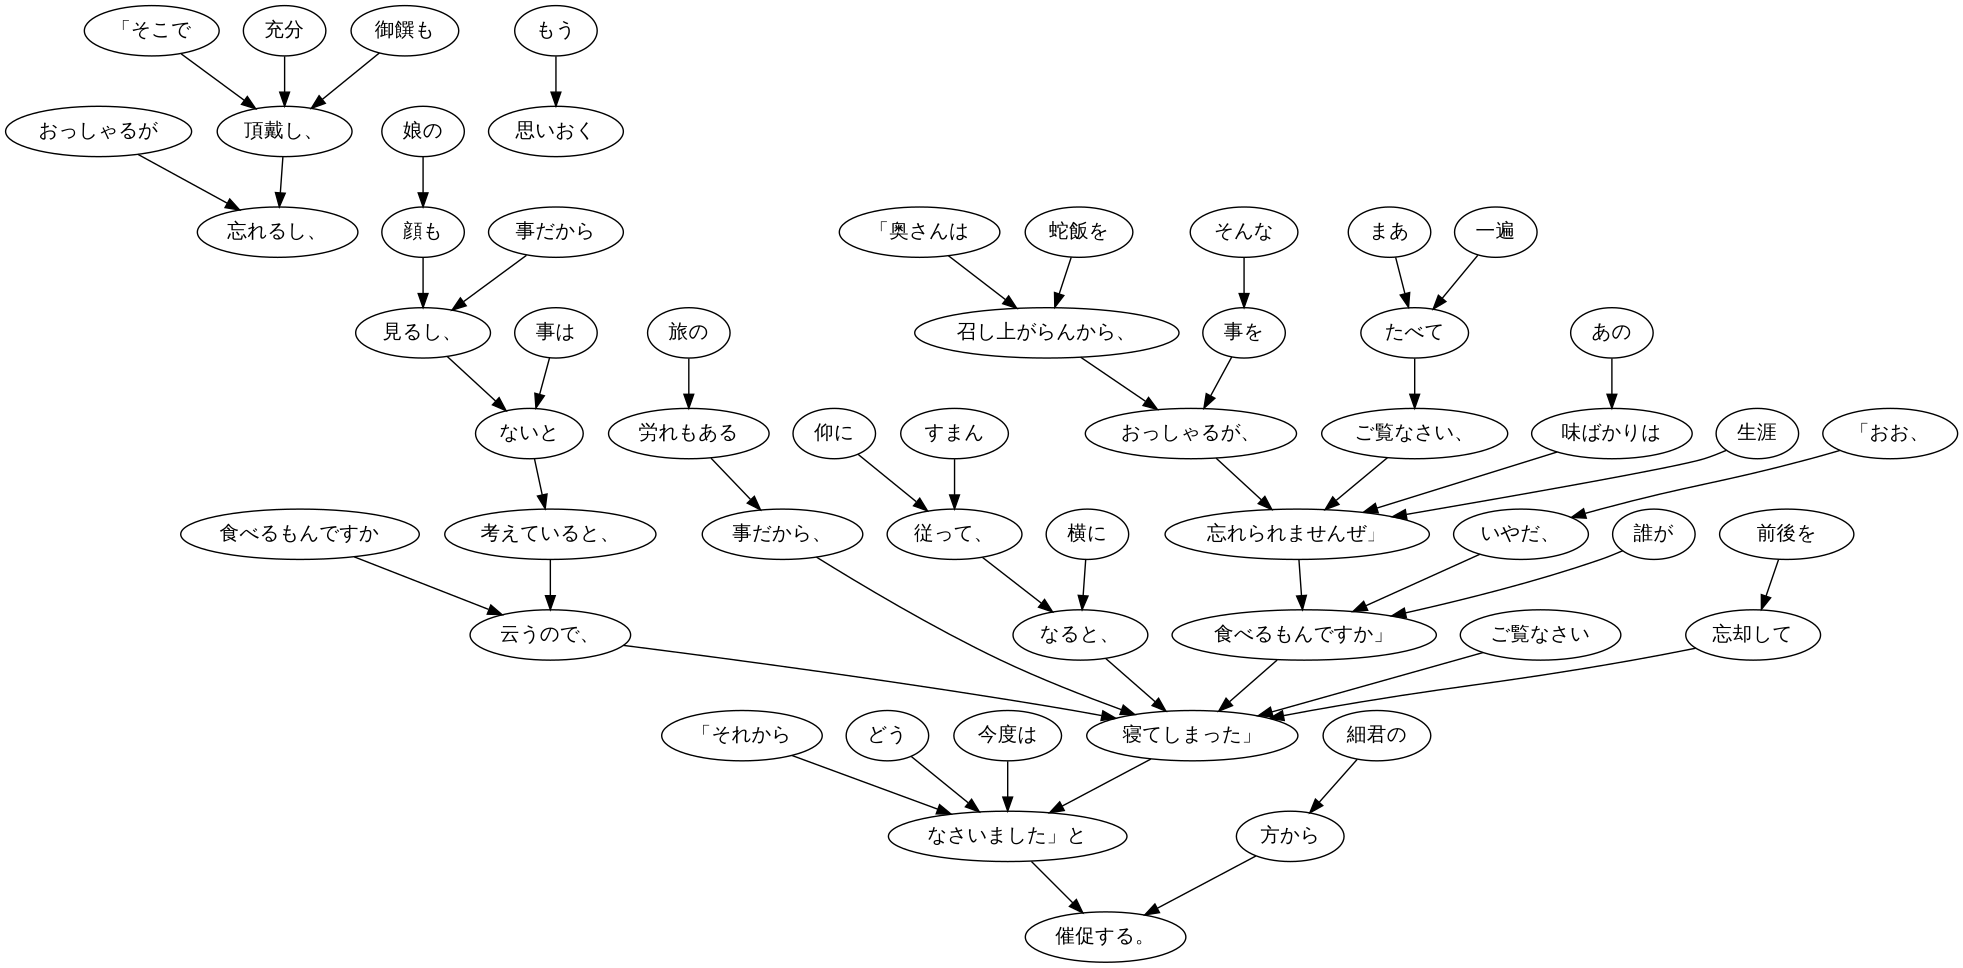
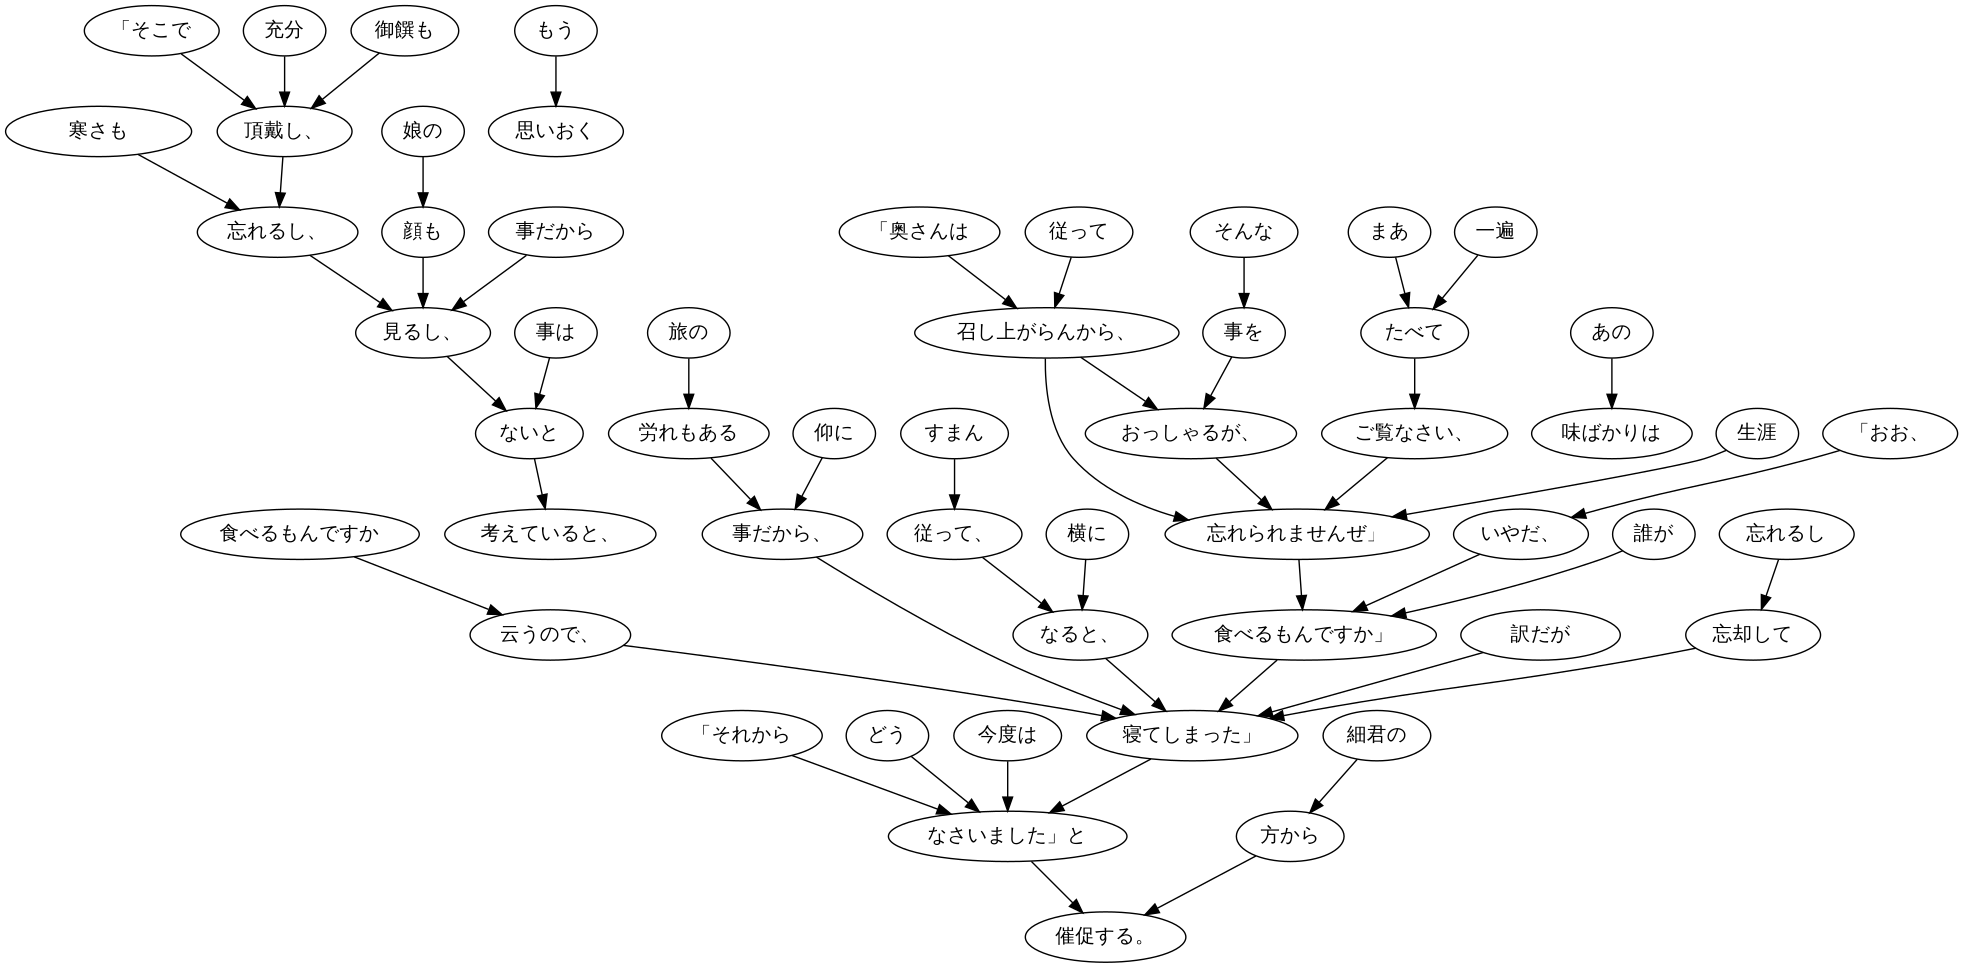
node "おっしゃるが": label "おっしゃるが" -> "寒さも"
node "蛇飯を": label "蛇飯を" -> "従って"
edge "忘れるし、" -> "見るし、": added
edge "仰に" -> "従って、": now "仰に" -> "事だから、"
edge "味ばかりは" -> "忘れられませんぜ」": now "召し上がらんから、" -> "忘れられませんぜ」"
node "前後を": label "前後を" -> "忘れるし"
edge "考えていると、" -> "云うので、": removed
node "ご覧なさい": label "ご覧なさい" -> "訳だが"
